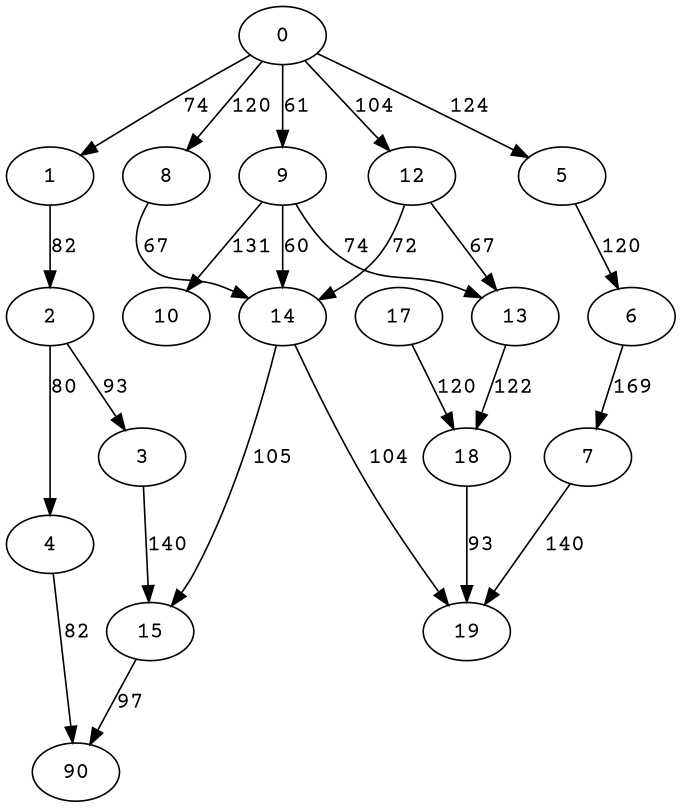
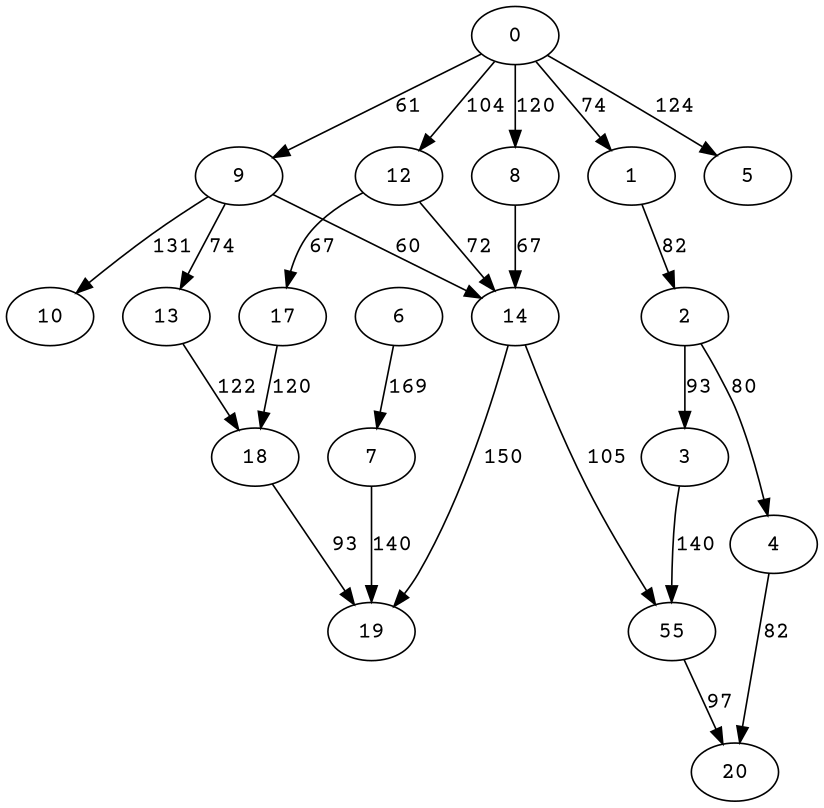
edge "5" -> "6": removed, label "120"
edge "12" -> "13": now "12" -> "17"
edge "14" -> "19": label "104" -> "150"
node "15": label "15" -> "55"
node "90": label "90" -> "20"
